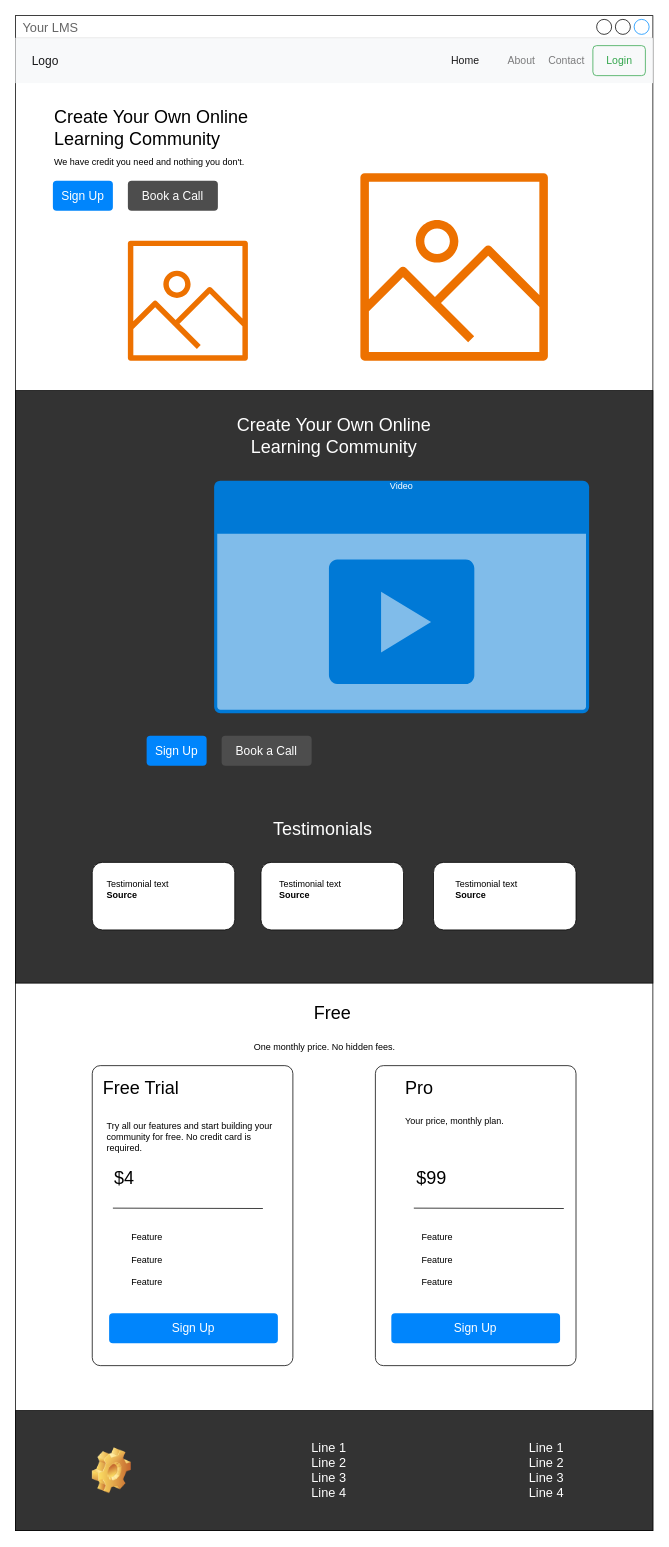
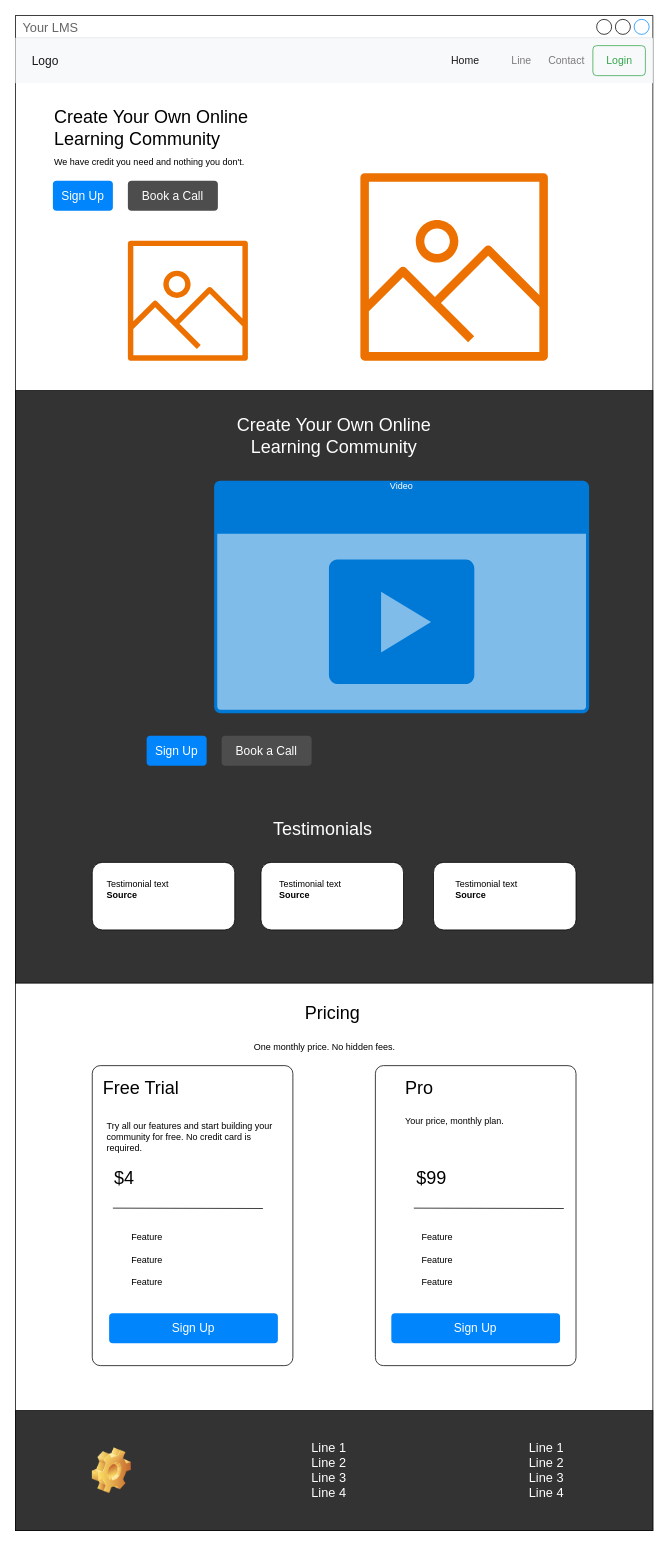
node "About": label "About" -> "Line"
node "Free": label "Free" -> "Pricing"
